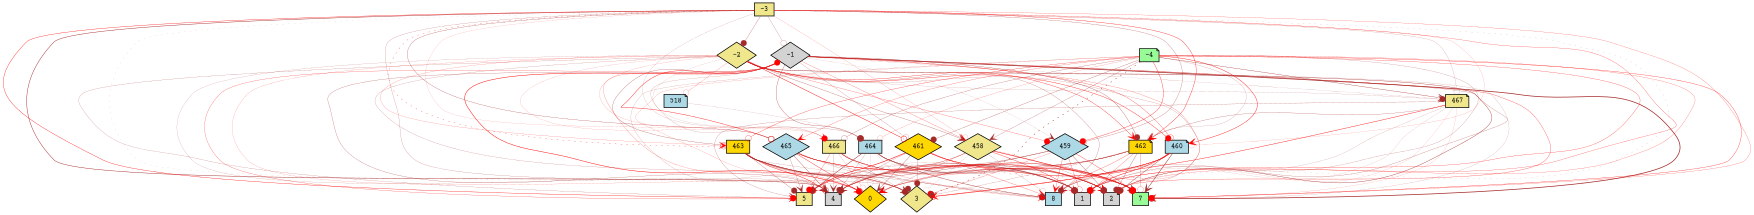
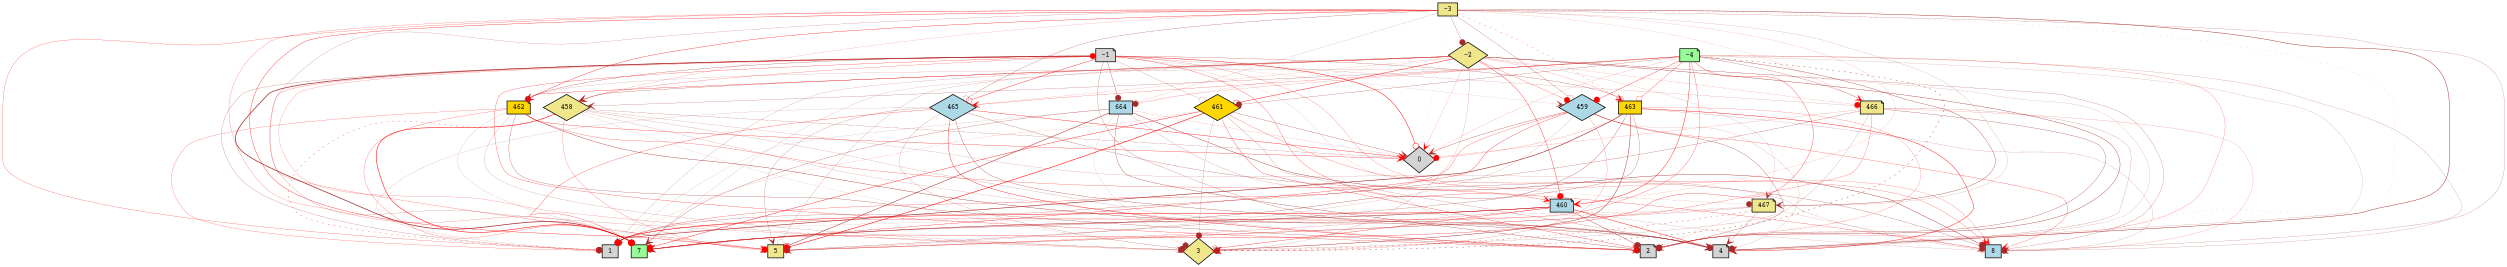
edge "-3" -> "-1": now "-3" -> "8"
node "-1": shape diamond -> note
node "518": removed
edge "467" -> "462": now "467" -> "4"
node "466": shape box -> note
node "464": label "464" -> "664"
edge "467" -> "3": style solid -> dotted
edge "458" -> "1": style solid -> dotted
edge "461" -> "7": arrowhead odot -> dot
edge "466" -> "7": removed
edge "460" -> "5": style dotted -> solid
edge "460" -> "0": reversed
node "0": fillcolor gold -> lightgrey
